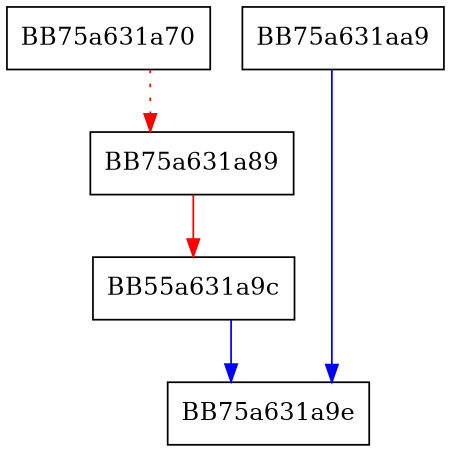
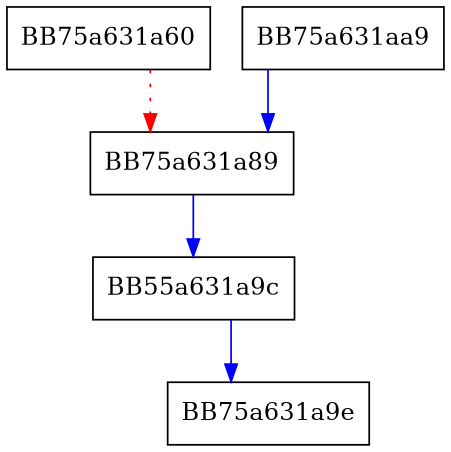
node "BB75a631a70": label "BB75a631a70" -> "BB75a631a60"
edge "BB75a631a89" -> "BB55a631a9c": color red -> blue
edge "BB75a631aa9" -> "BB75a631a9e": now "BB75a631aa9" -> "BB75a631a89"
